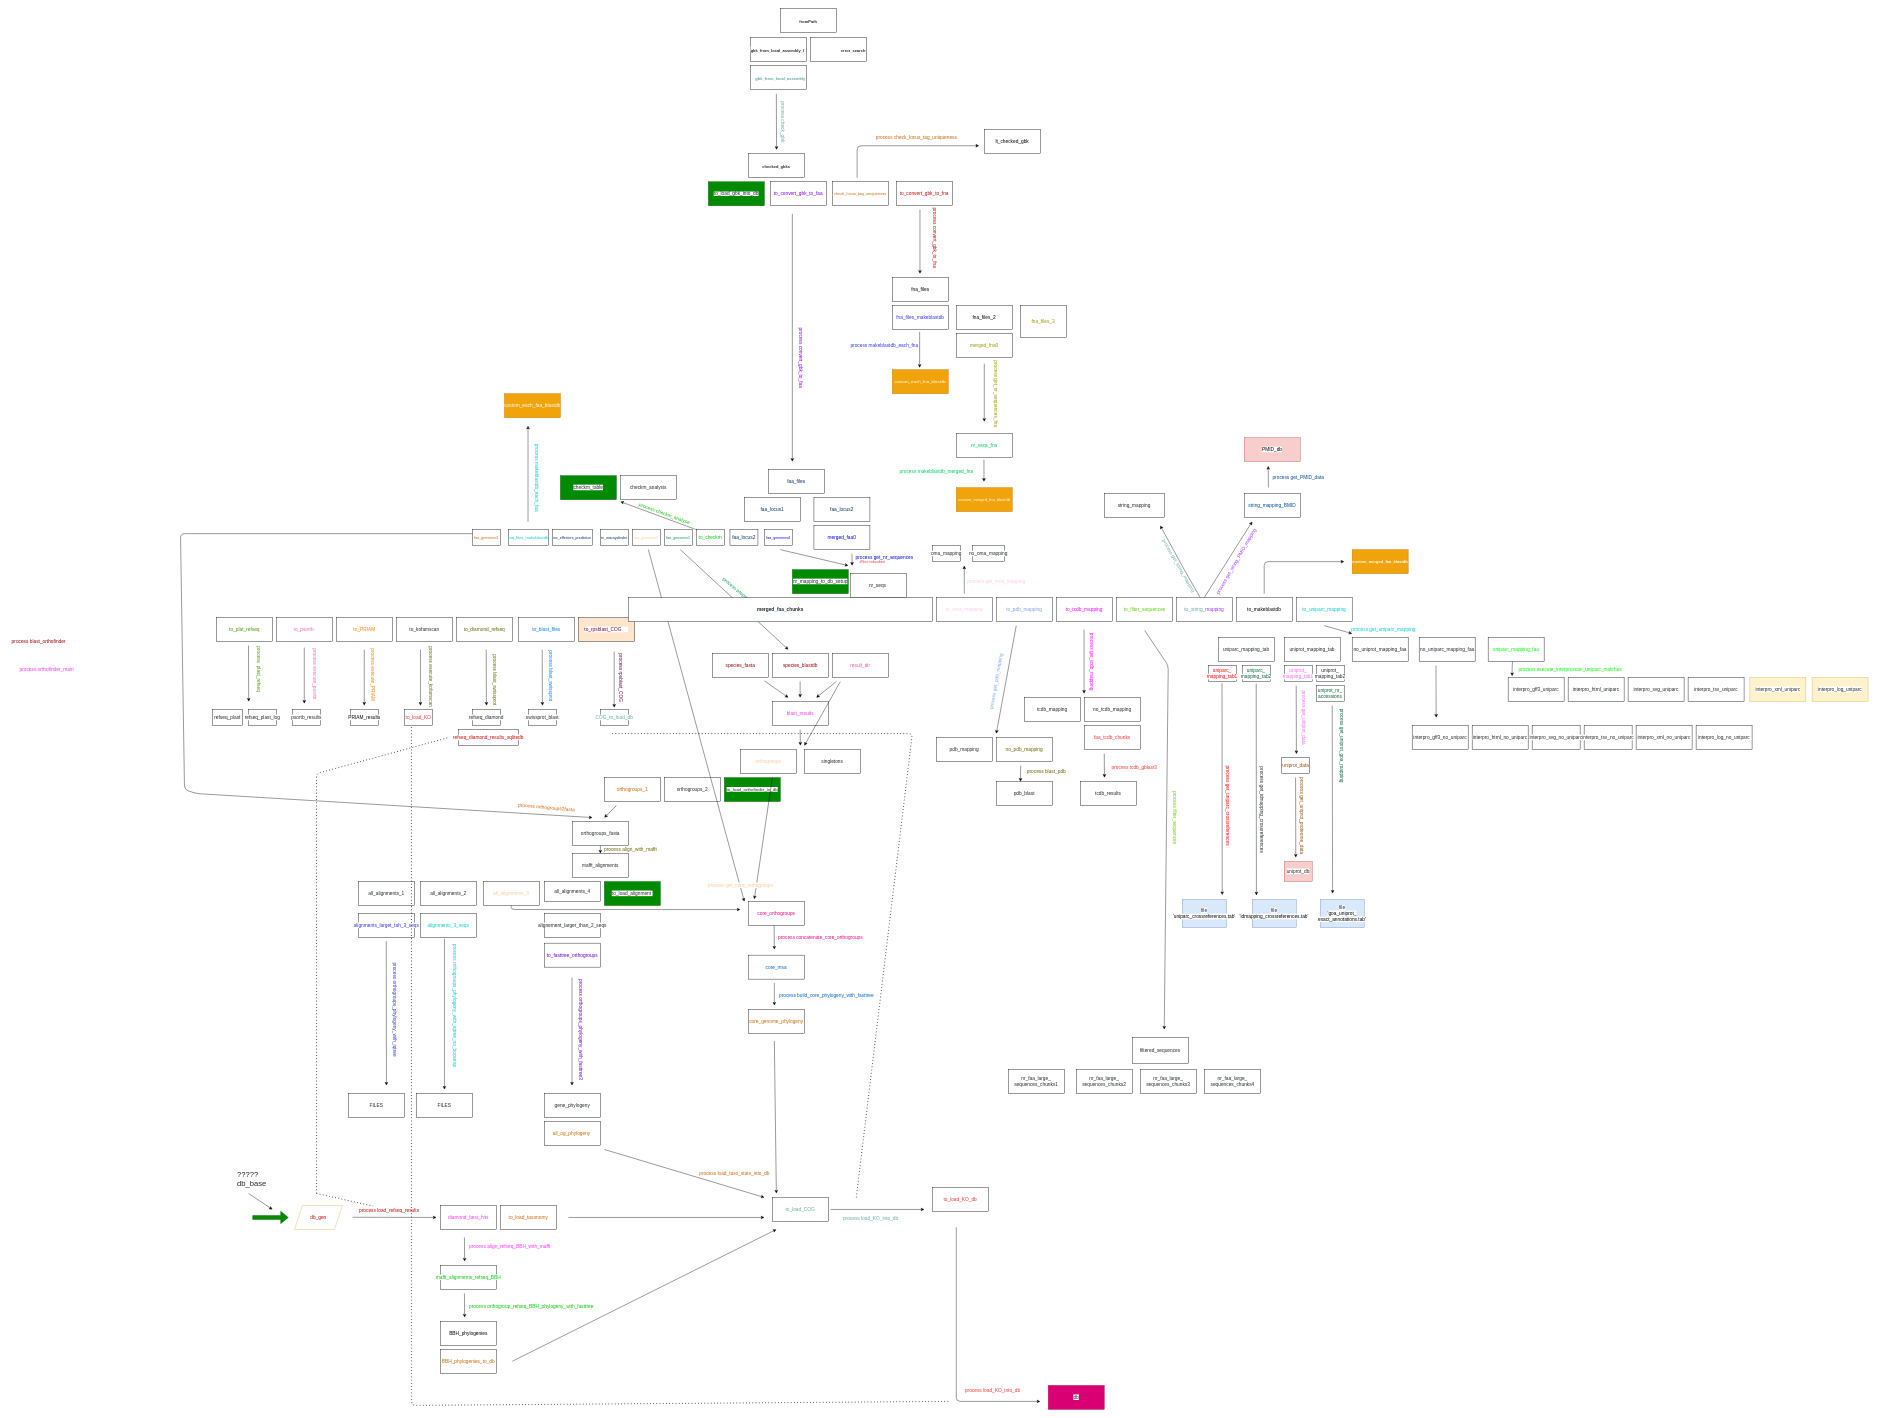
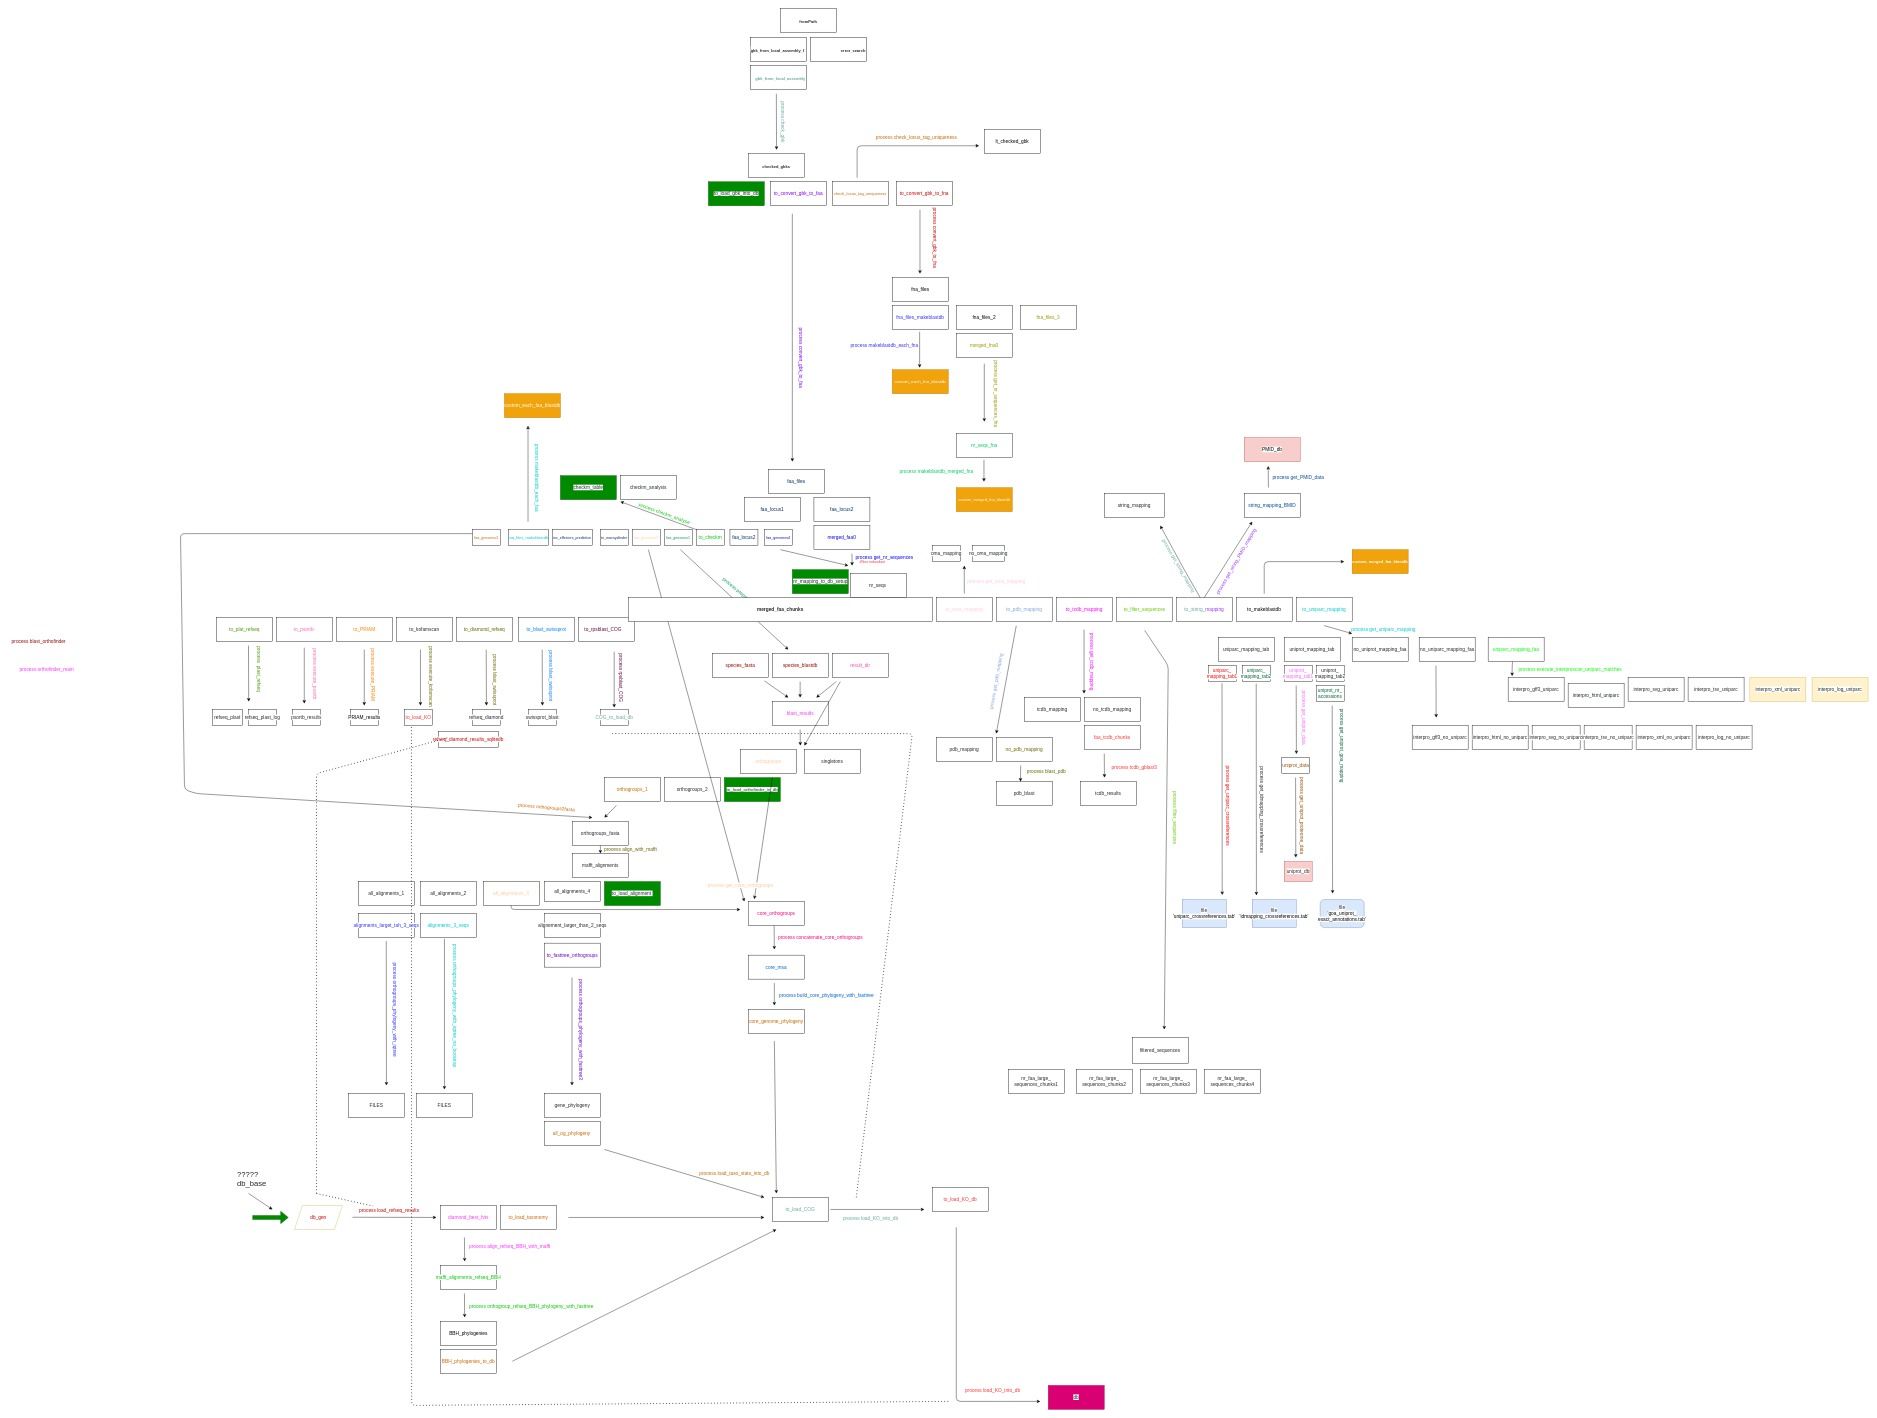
node "fna_files_3": size 46x32 -> 56x24
node "to_blast_files": label "to_blast_files" -> "to_blast_swissprot"
node "to_rpsblast_COG": fillcolor #ffe6cc -> #ffffff
node "interpro_html_uniparc": moved (1596, 690) -> (1596, 696)
node "refseq_diamond_results_sqlitedb": moved (488, 738) -> (468, 740)
node "file 'goa_uniprot_ exact_annotations.tab'": shape rectangle -> rounded rectangle
